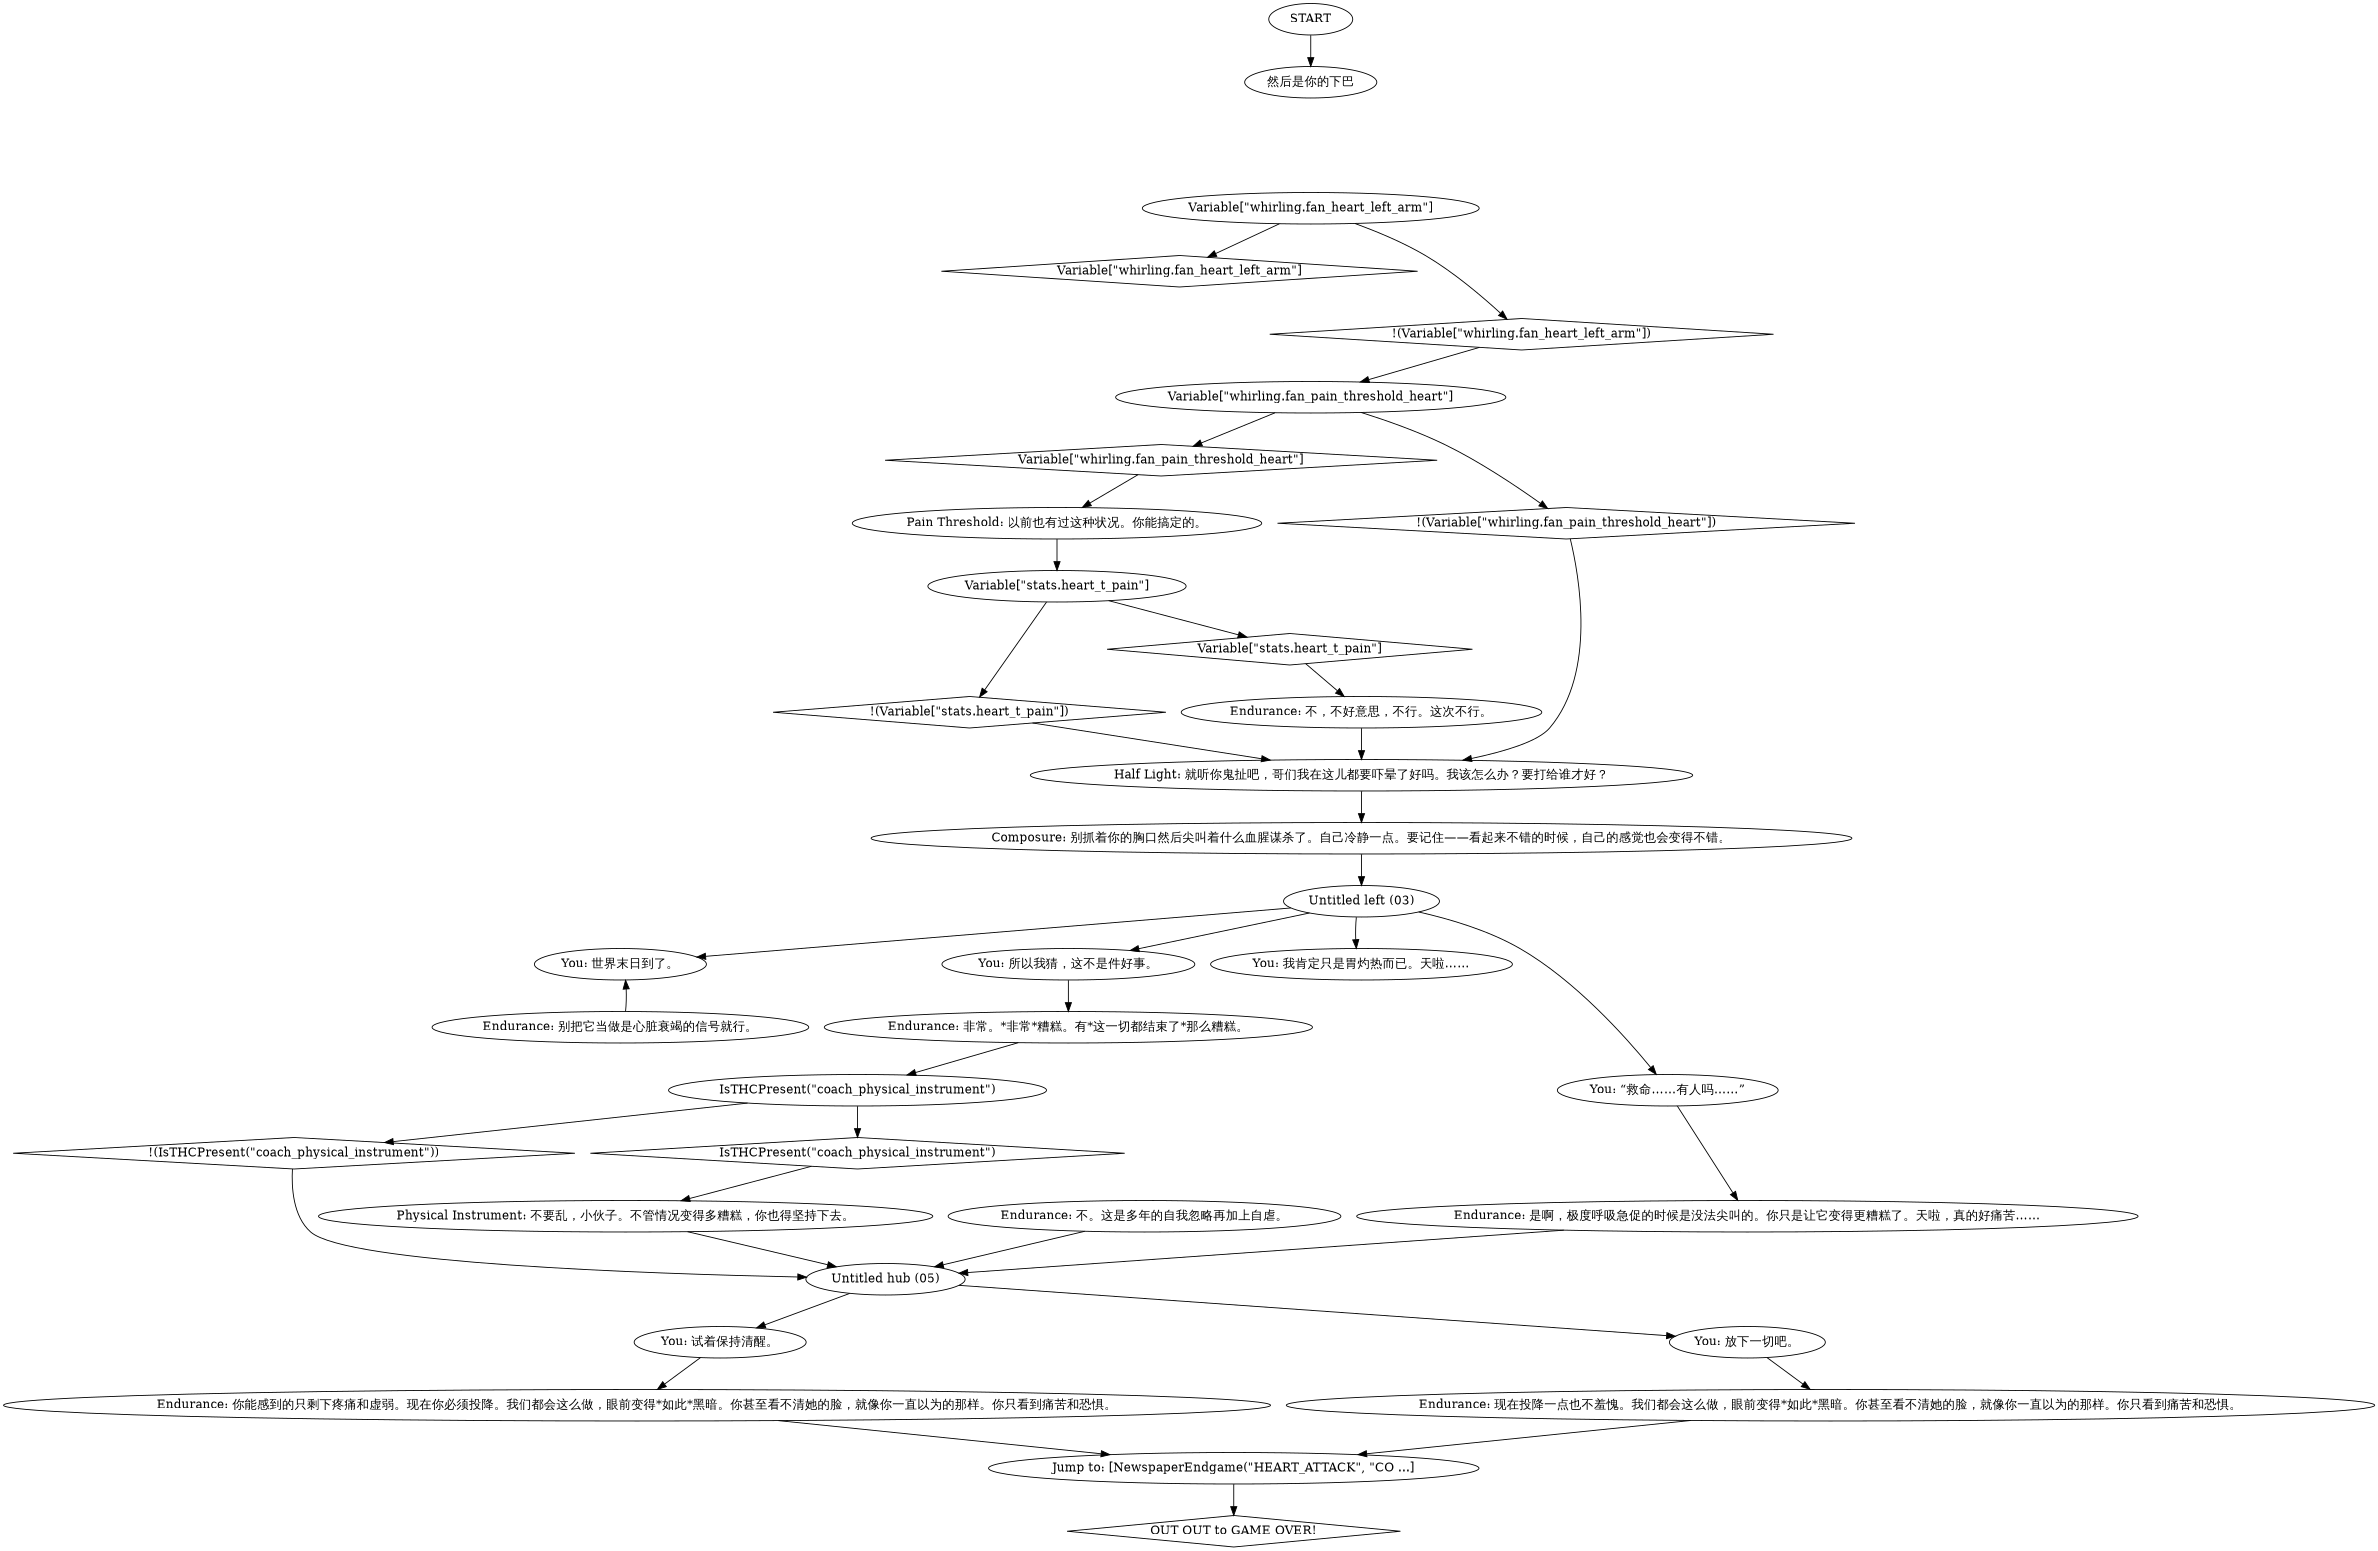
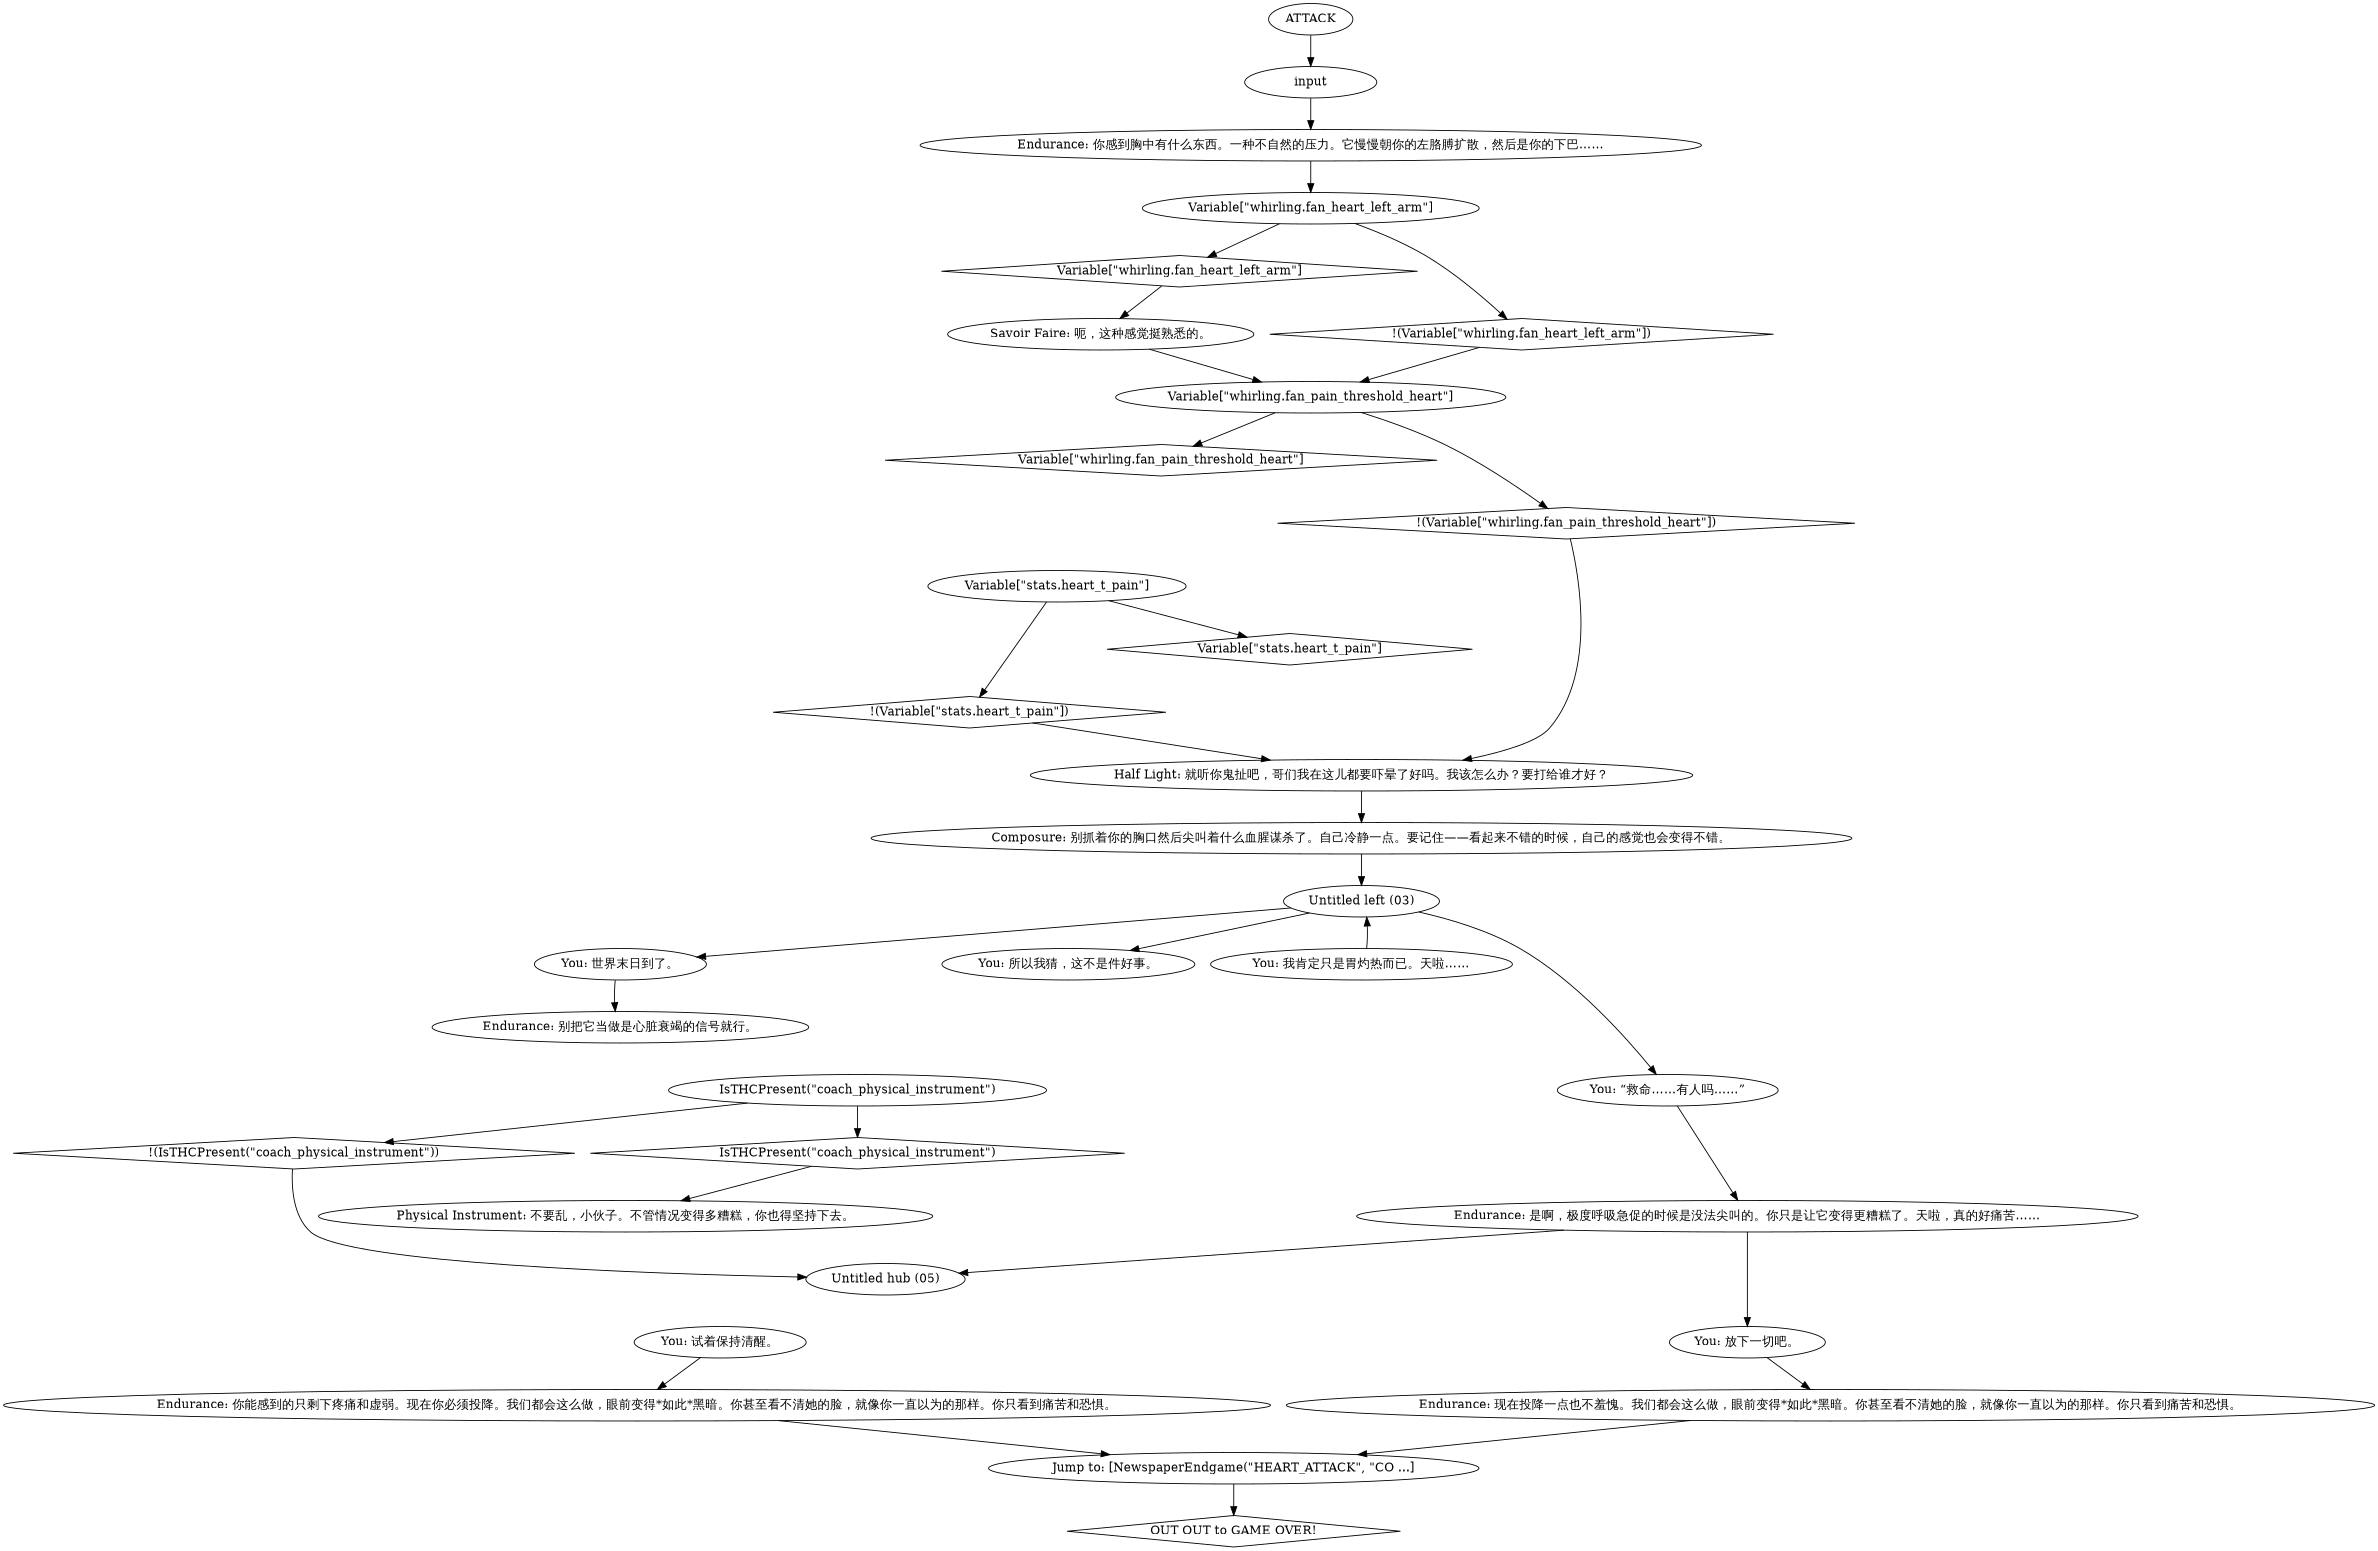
node "START": label "START" -> "ATTACK"
node "然后是你的下巴": label "然后是你的下巴" -> "input"
node "Endurance: 你感到胸中有什么东西。一种不自然的压力。它慢慢朝你的左胳膊扩散，然后是你的下巴……": added
node "Savoir Faire: 呃，这种感觉挺熟悉的。": added
node "Pain Threshold: 以前也有过这种状况。你能搞定的。": removed
node "Endurance: 不，不好意思，不行。这次不行。": removed
edge "Untitled left (03)" -> "You: 我肯定只是胃灼热而已。天啦……": reversed
edge "Endurance: 别把它当做是心脏衰竭的信号就行。" -> "You: 世界末日到了。": reversed
node "Endurance: 非常。*非常*糟糕。有*这一切都结束了*那么糟糕。": removed
node "Endurance: 不。这是多年的自我忽略再加上自虐。": removed
edge "Physical Instrument: 不要乱，小伙子。不管情况变得多糟糕，你也得坚持下去。" -> "Untitled hub (05)": removed
edge "Untitled hub (05)" -> "You: 试着保持清醒。": removed
edge "Untitled hub (05)" -> "You: 放下一切吧。": now "Endurance: 是啊，极度呼吸急促的时候是没法尖叫的。你只是让它变得更糟糕了。天啦，真的好痛苦……" -> "You: 放下一切吧。"
